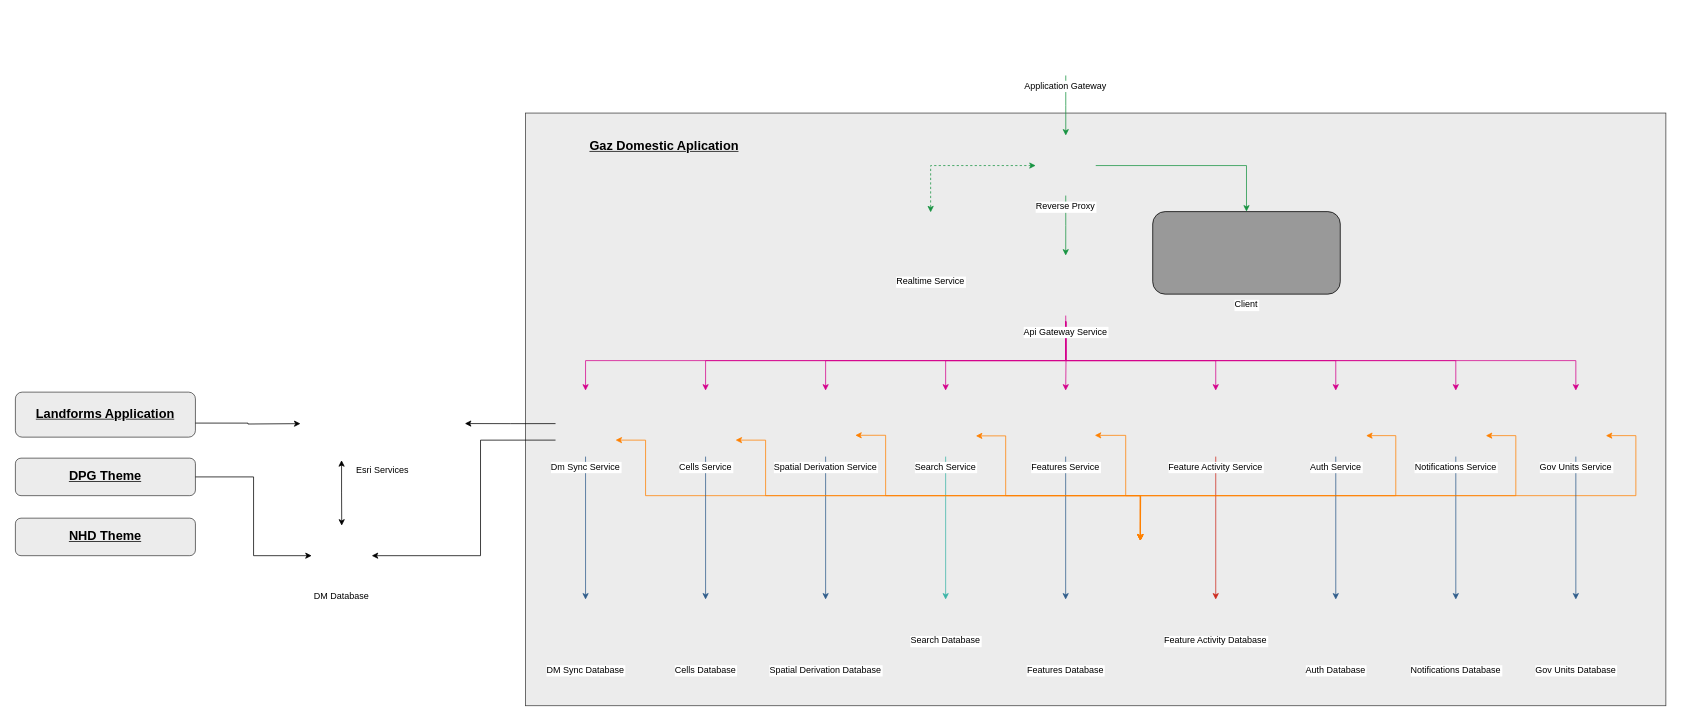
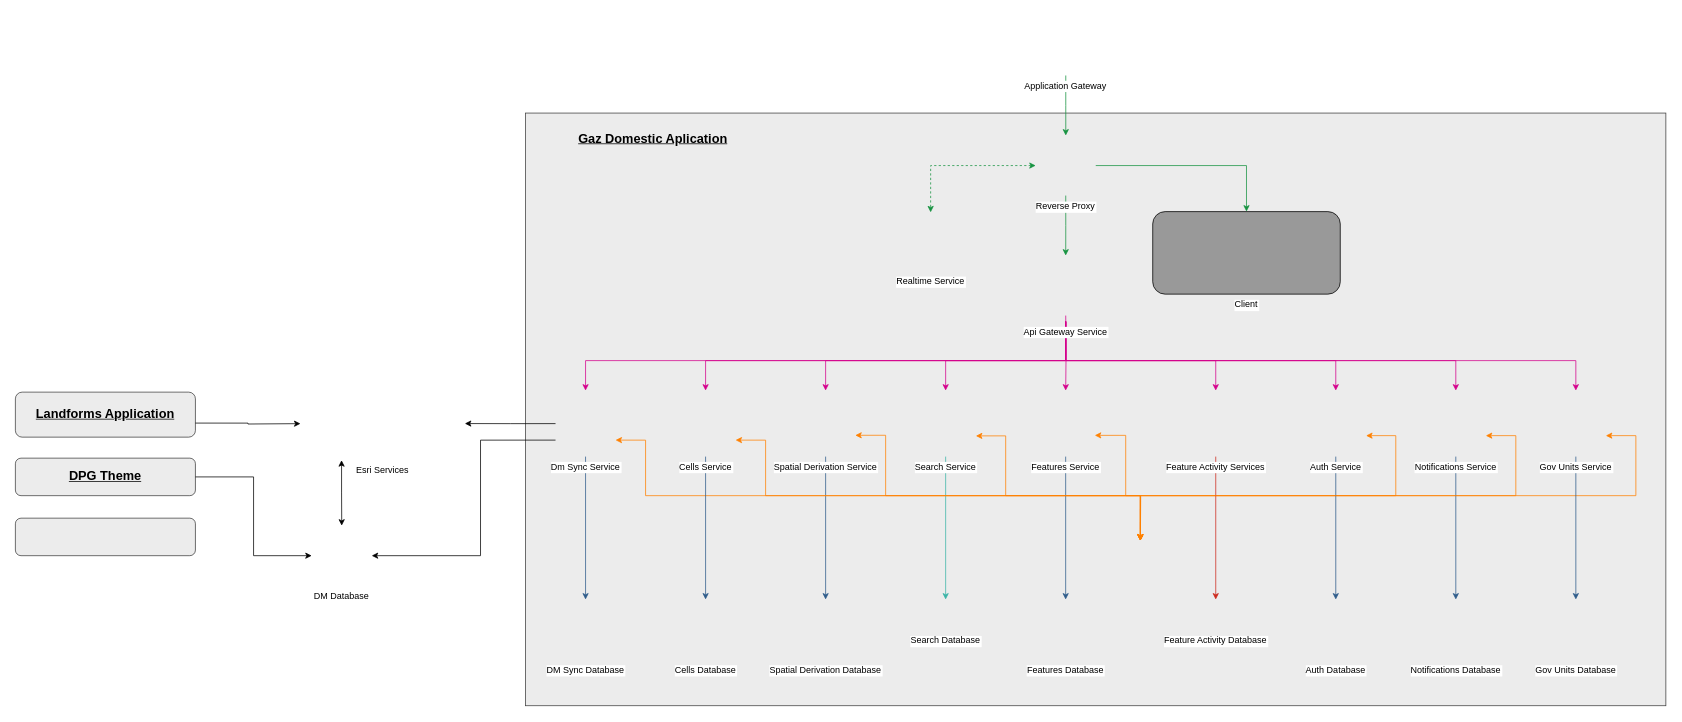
node "Gaz Domestic Aplication": moved (664, 147) -> (653, 139)
node "Feature Activity Service": label "Feature Activity Service" -> "Feature Activity Services"
node "NHD Theme": removed
